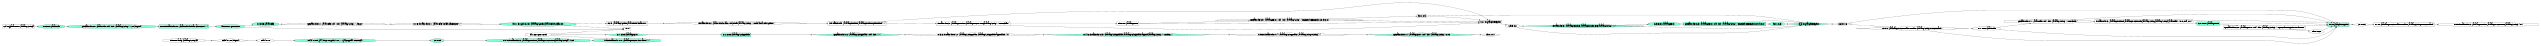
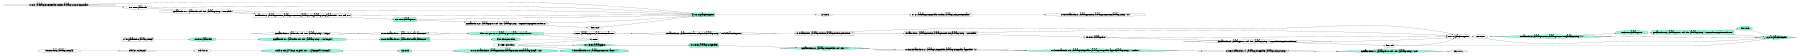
node "$r1 = new java.io.File": removed
node "r26 = $r16": removed
